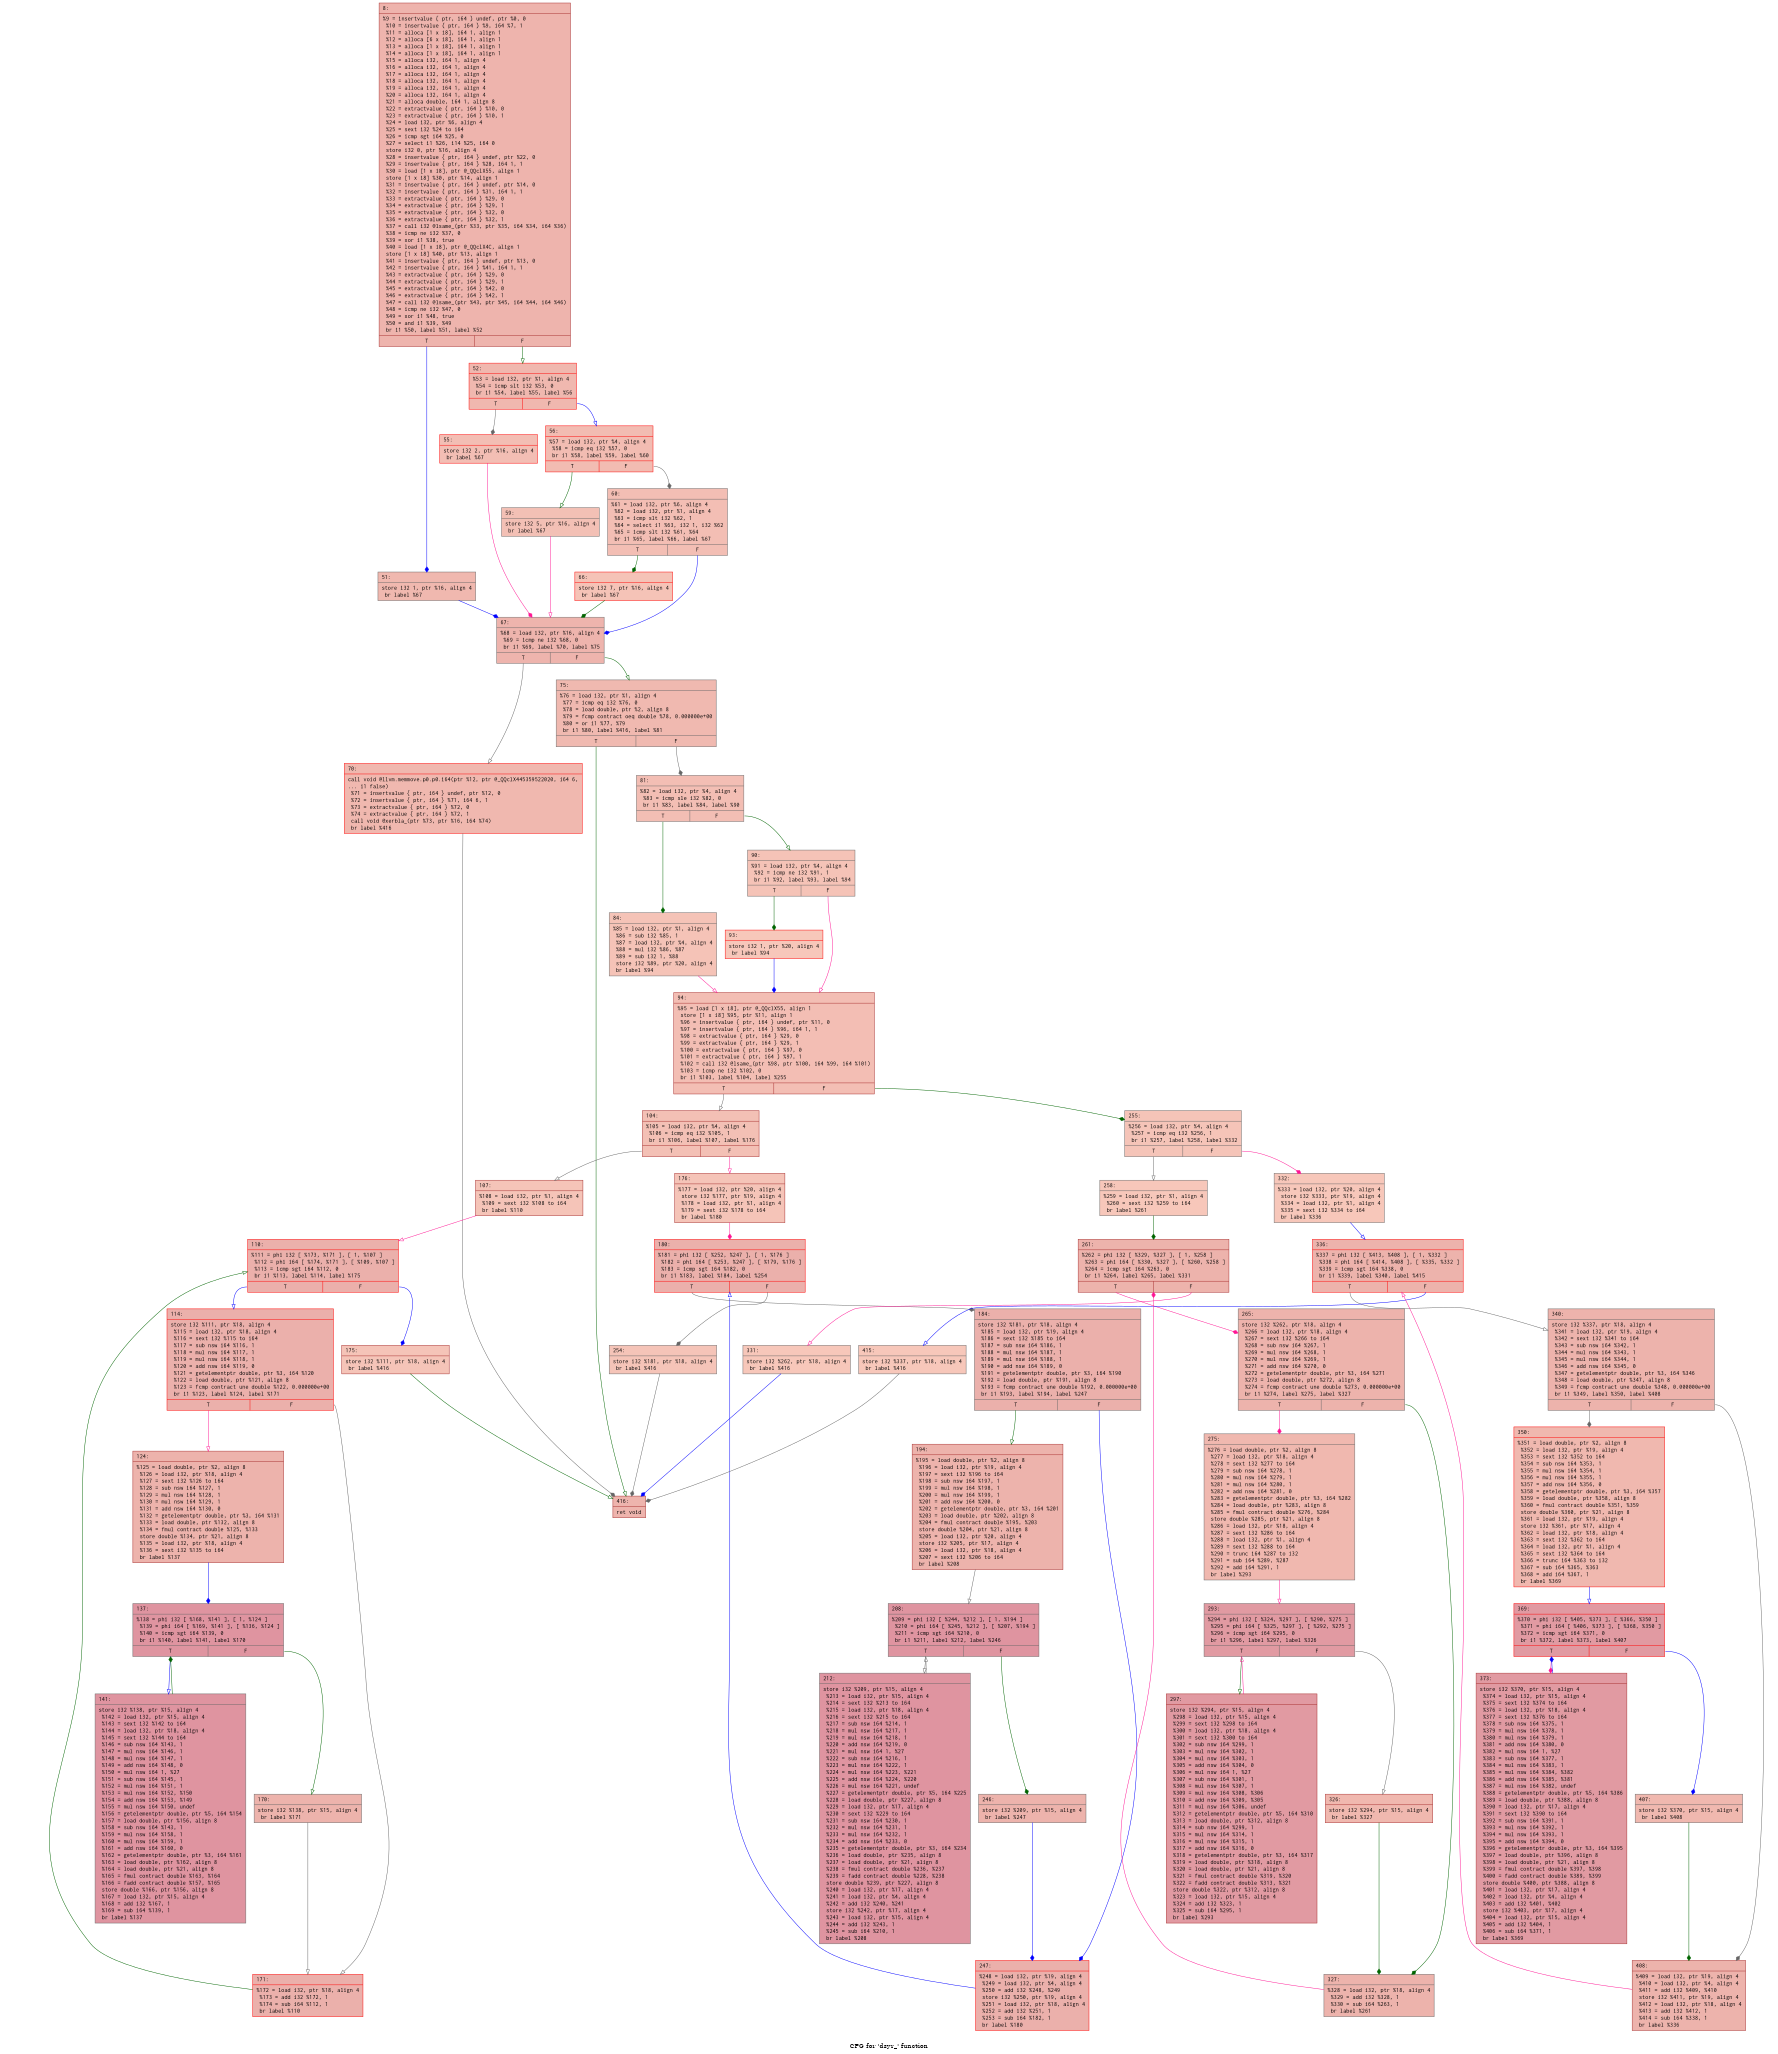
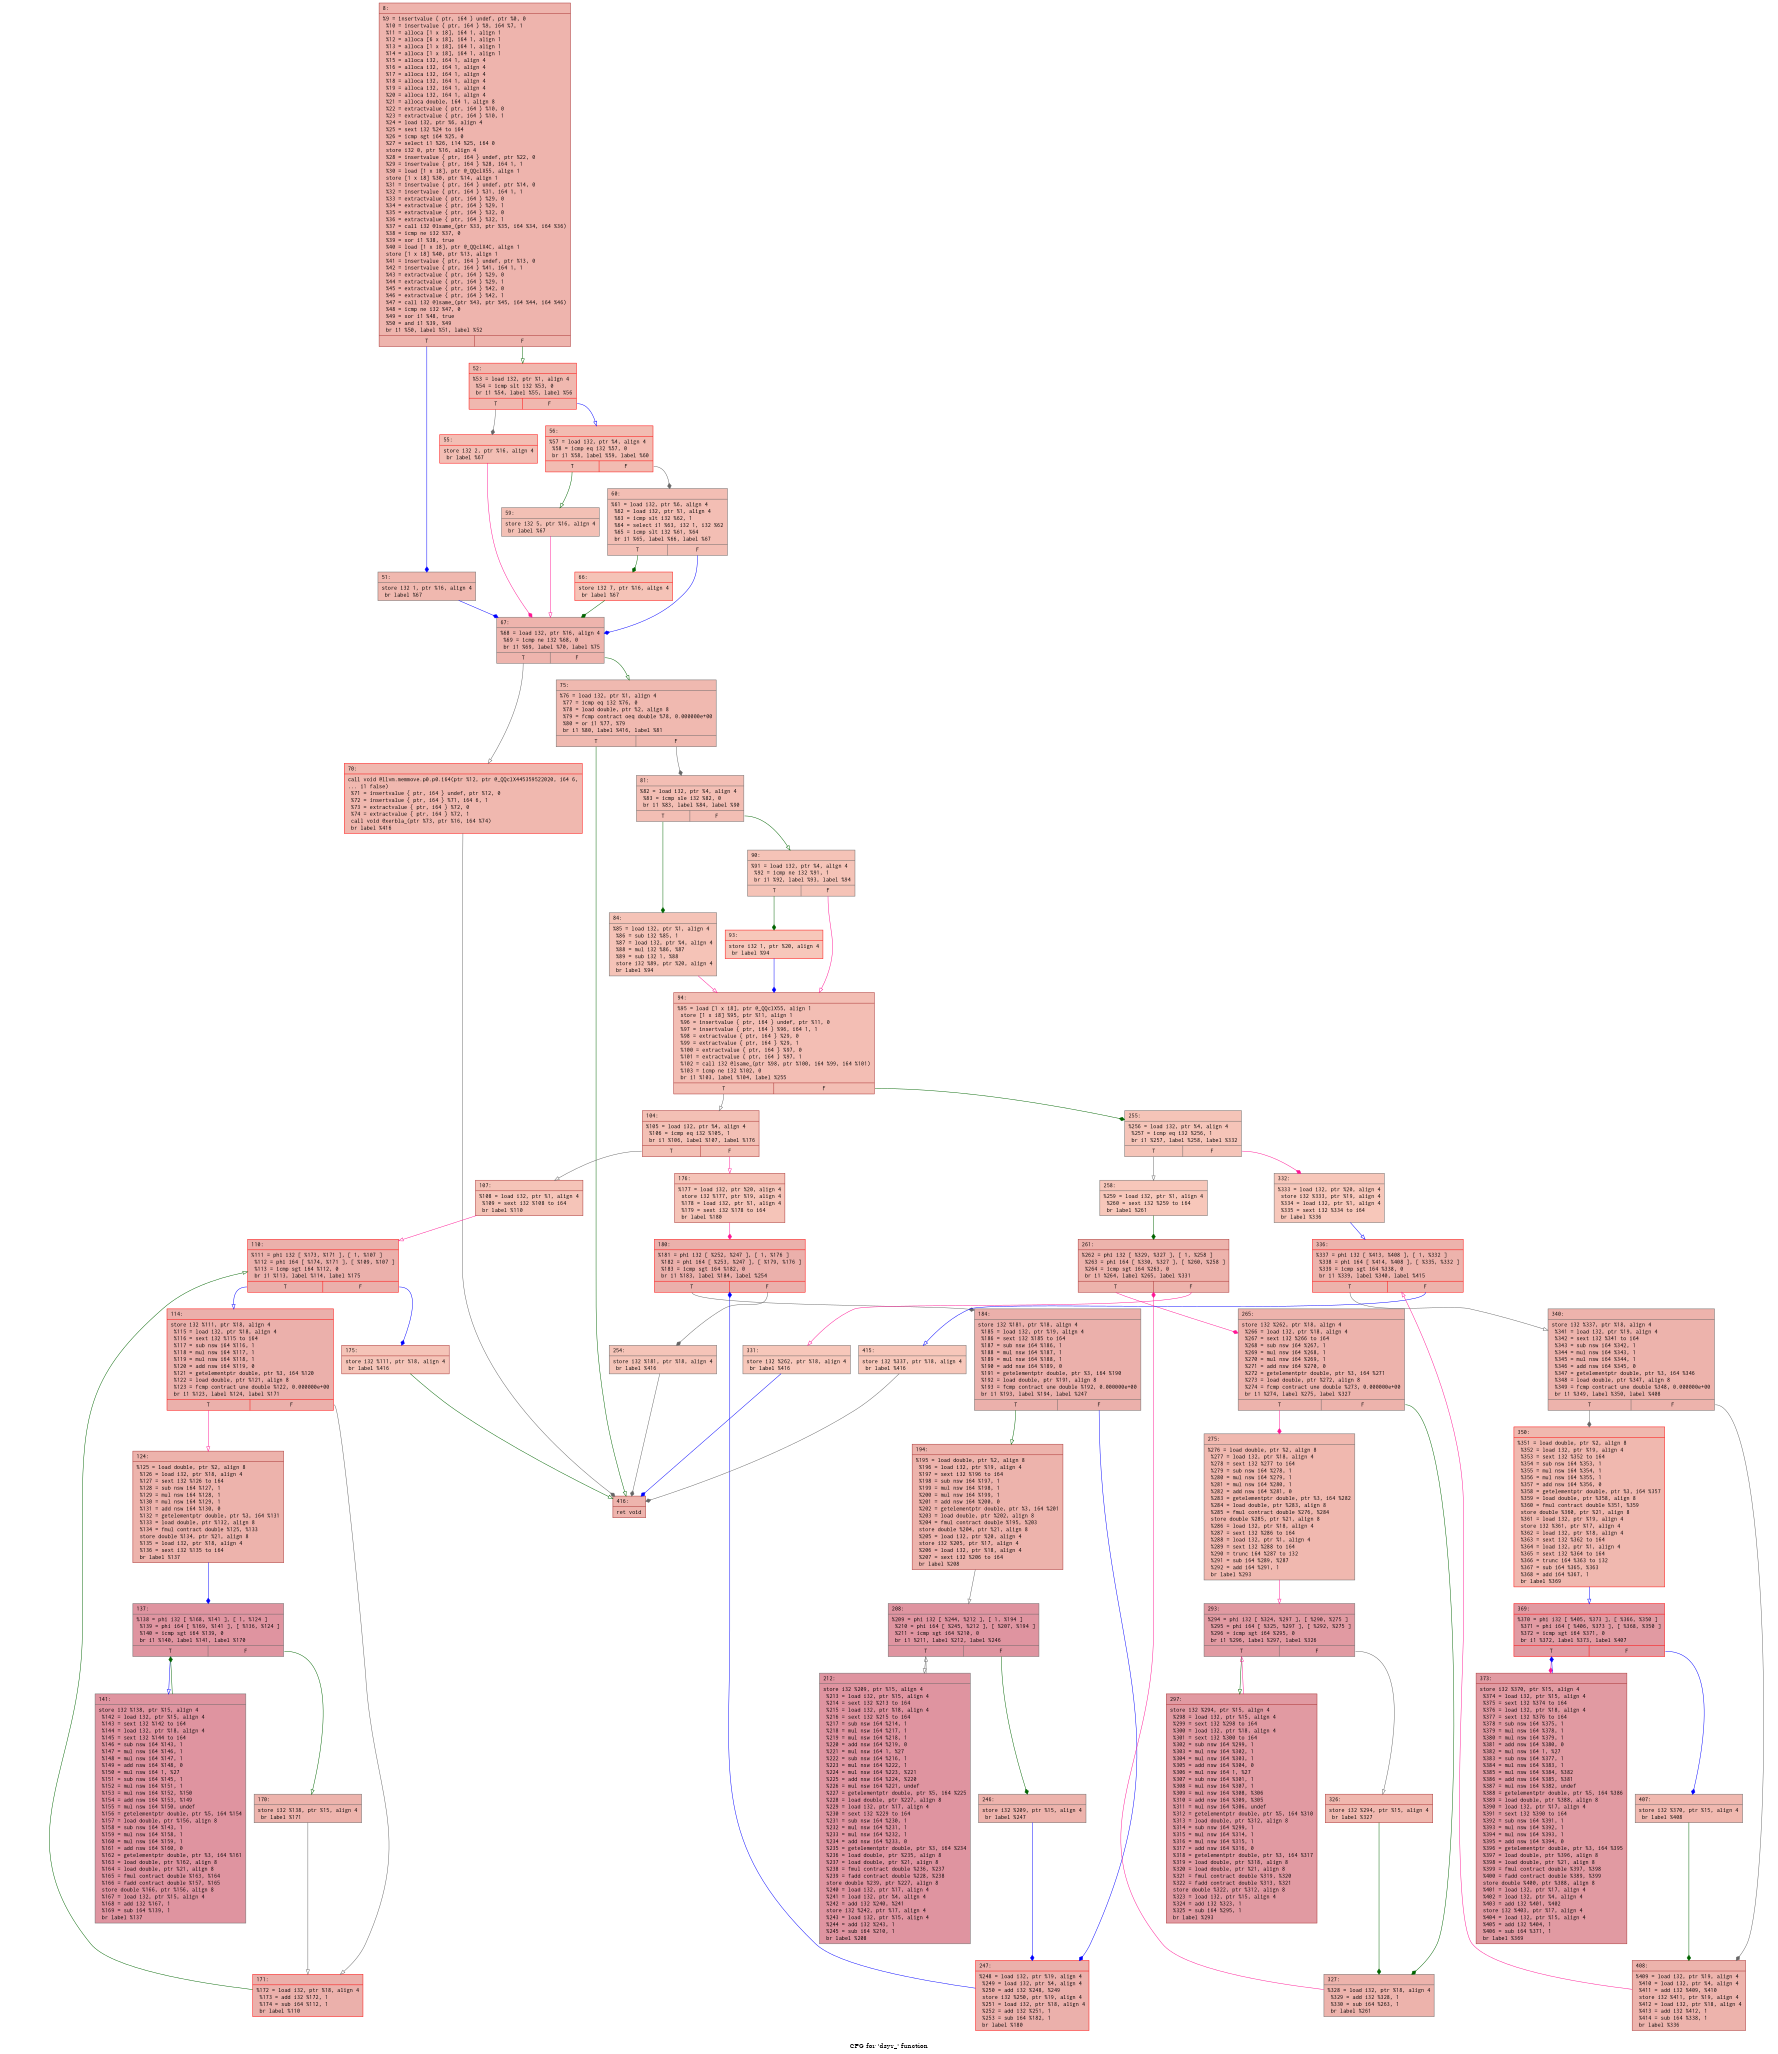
edge "247:" -> "180:": arrowhead onormal -> diamond
